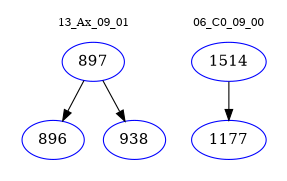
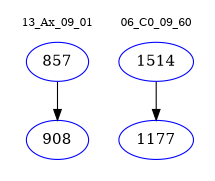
cluster "06_C0_09_00": label "06_C0_09_00" -> "06_C0_09_60"
node "897": label "897" -> "857"
node "896": removed
node "938": label "938" -> "908"
